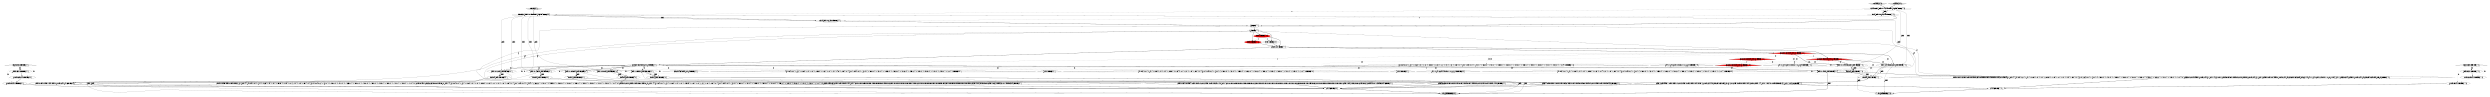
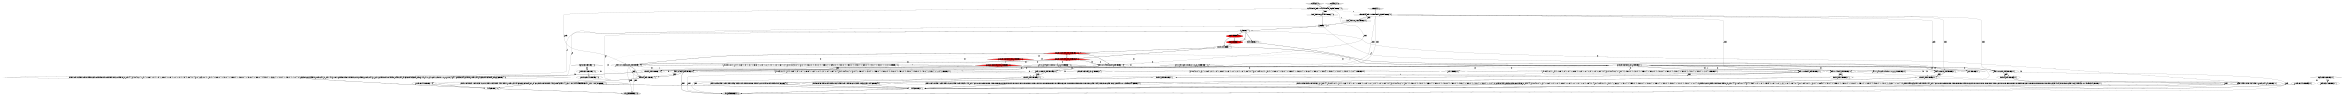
edge "setState(170)@@@8@@@['0', '0', '1']" -> "_errHandler.sync(this)@@@9@@@['1', '1', '1']": now "setState(170)@@@8@@@['0', '0', '1']" -> "_input.LA(1)@@@107@@@['0', '0', '1']"
node "_errHandler.reportError(this,re)@@@194@@@['0', '0', '1']": removed
